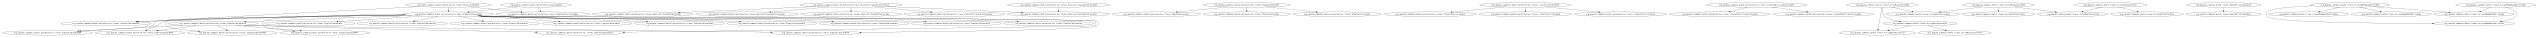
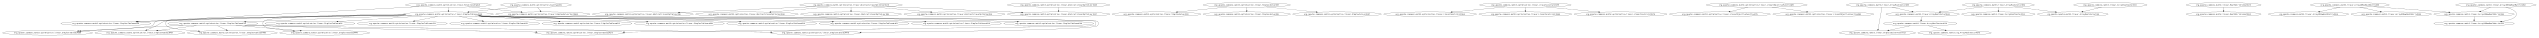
node "org.math.commons.math3.optimization.linear.Relationship#28": label "org.math.commons.math3.optimization.linear.Relationship#28" -> "org.apache.commons.math3.optimization.linear.Relationship#28"
node "org.apache.commons.math3.linear.ArrayRealVector#743": removed
edge "org.apache.commons.math3.linear.ArrayRealVector#85" -> "org.apache.commons.math3.linear.ArrayRealVector#199": now "org.apache.commons.math3.linear.ArrayRealVector#601" -> "org.apache.commons.math3.linear.ArrayRealVector#199"
edge "org.apache.commons.math3.linear.Array2DRowRealMatrix#56" -> "org.apache.commons.math3.linear.Array2DRowRealMatrix#323": now "org.apache.commons.math3.linear.Array2DRowRealMatrix#295" -> "org.apache.commons.math3.linear.Array2DRowRealMatrix#323"
node "org.apache.commons.math3.linear.ArrayRealVector#713": label "org.apache.commons.math3.linear.ArrayRealVector#713" -> "org.apache.commons.math3.linear.SimplexSolverTest#713"
node "org.apache.commons.math3.linear.ArrayRealVector#375": label "org.apache.commons.math3.linear.ArrayRealVector#375" -> "org.apache.commons.math3.org.ArrayRealVector#375"
